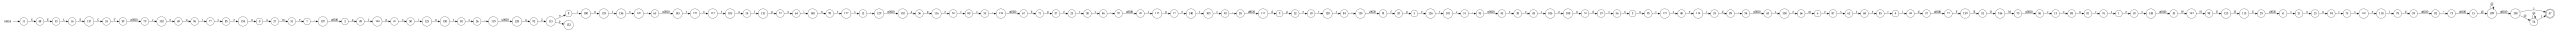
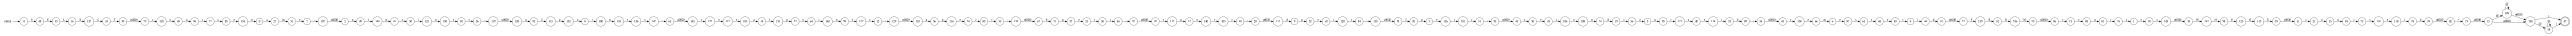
edge "115" -> "8": now "132" -> "8"
edge "15" -> "138": added, label "u0020"
